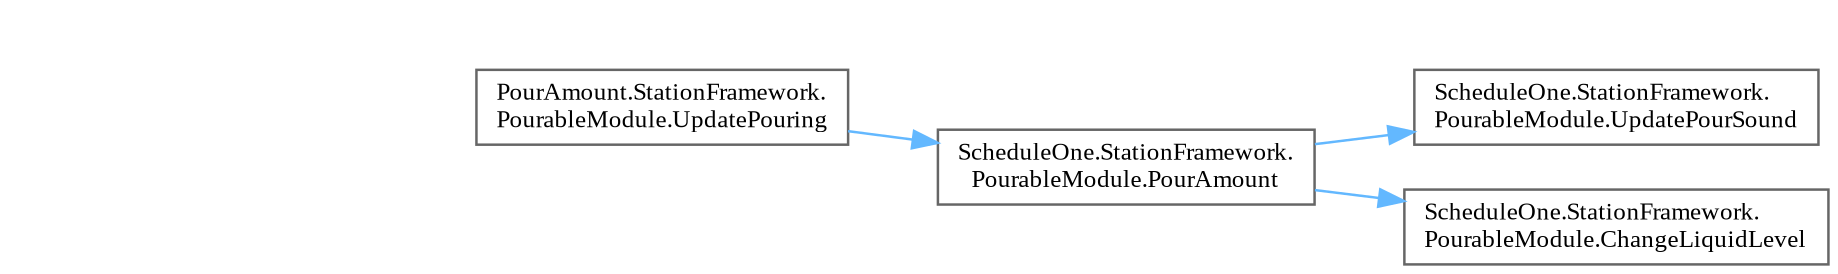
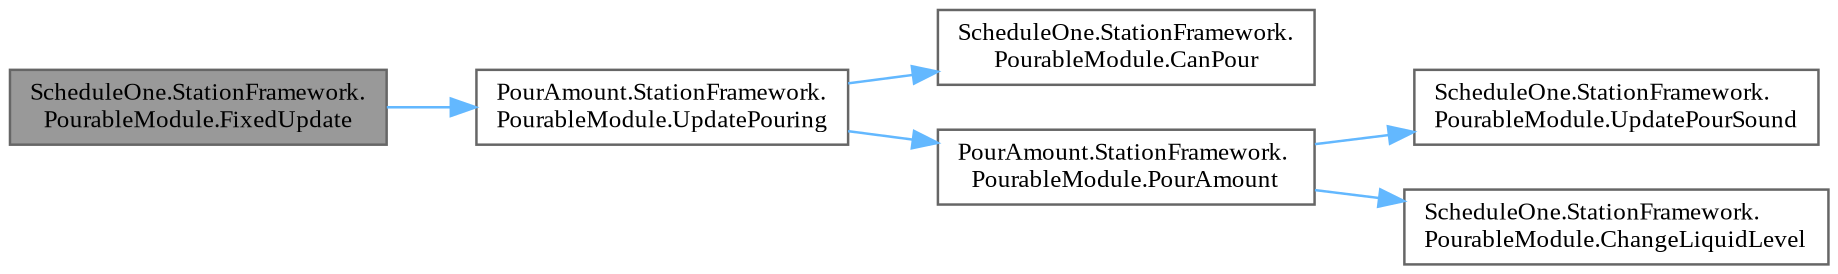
node "ScheduleOne.StationFramework. PourableModule.CanPour": added
node "ScheduleOne.StationFramework. PourableModule.FixedUpdate": added
node "ScheduleOne.StationFramework. PourableModule.PourAmount": label "ScheduleOne.StationFramework. PourableModule.PourAmount" -> "PourAmount.StationFramework. PourableModule.PourAmount"
